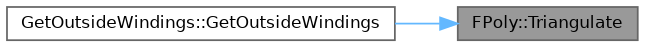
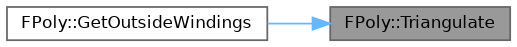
node "GetOutsideWindings::GetOutsideWindings": label "GetOutsideWindings::GetOutsideWindings" -> "FPoly::GetOutsideWindings"
